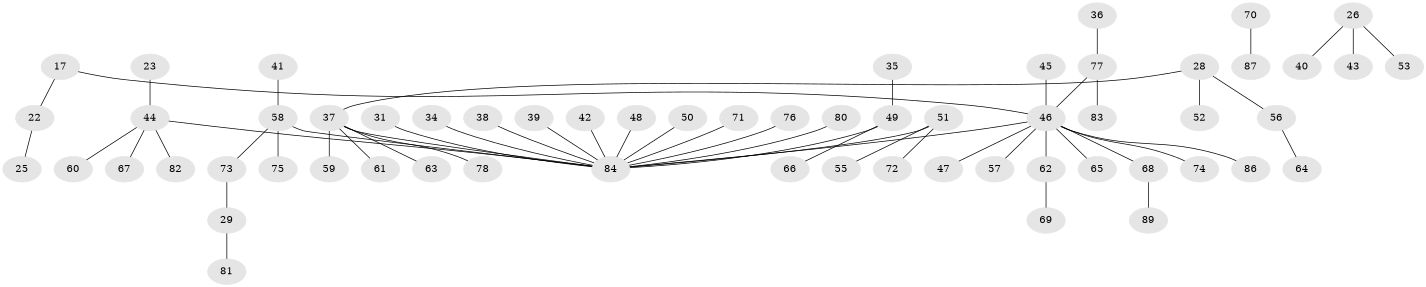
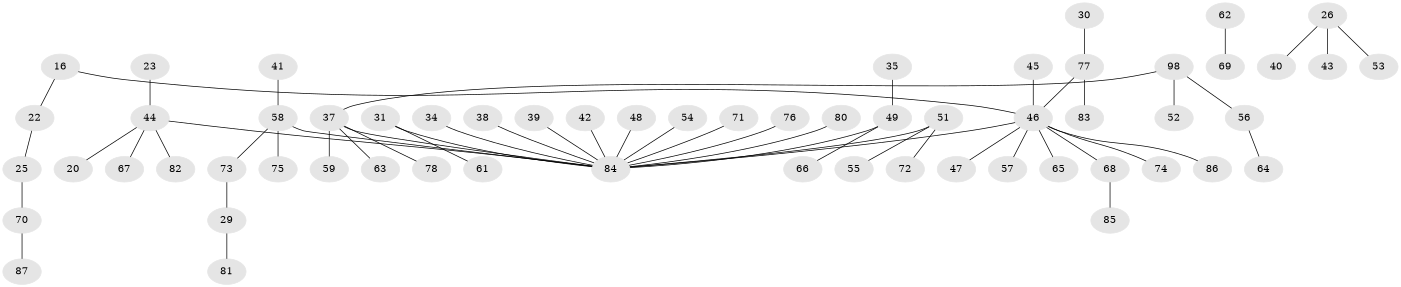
node "36": label "36" -> "30"
node "17": label "17" -> "16"
node "28": label "28" -> "98"
node "50": label "50" -> "54"
edge "46" -- "62": removed
edge "37" -- "61": now "31" -- "61"
node "60": label "60" -> "20"
edge "25" -- "70": added
node "89": label "89" -> "85"
